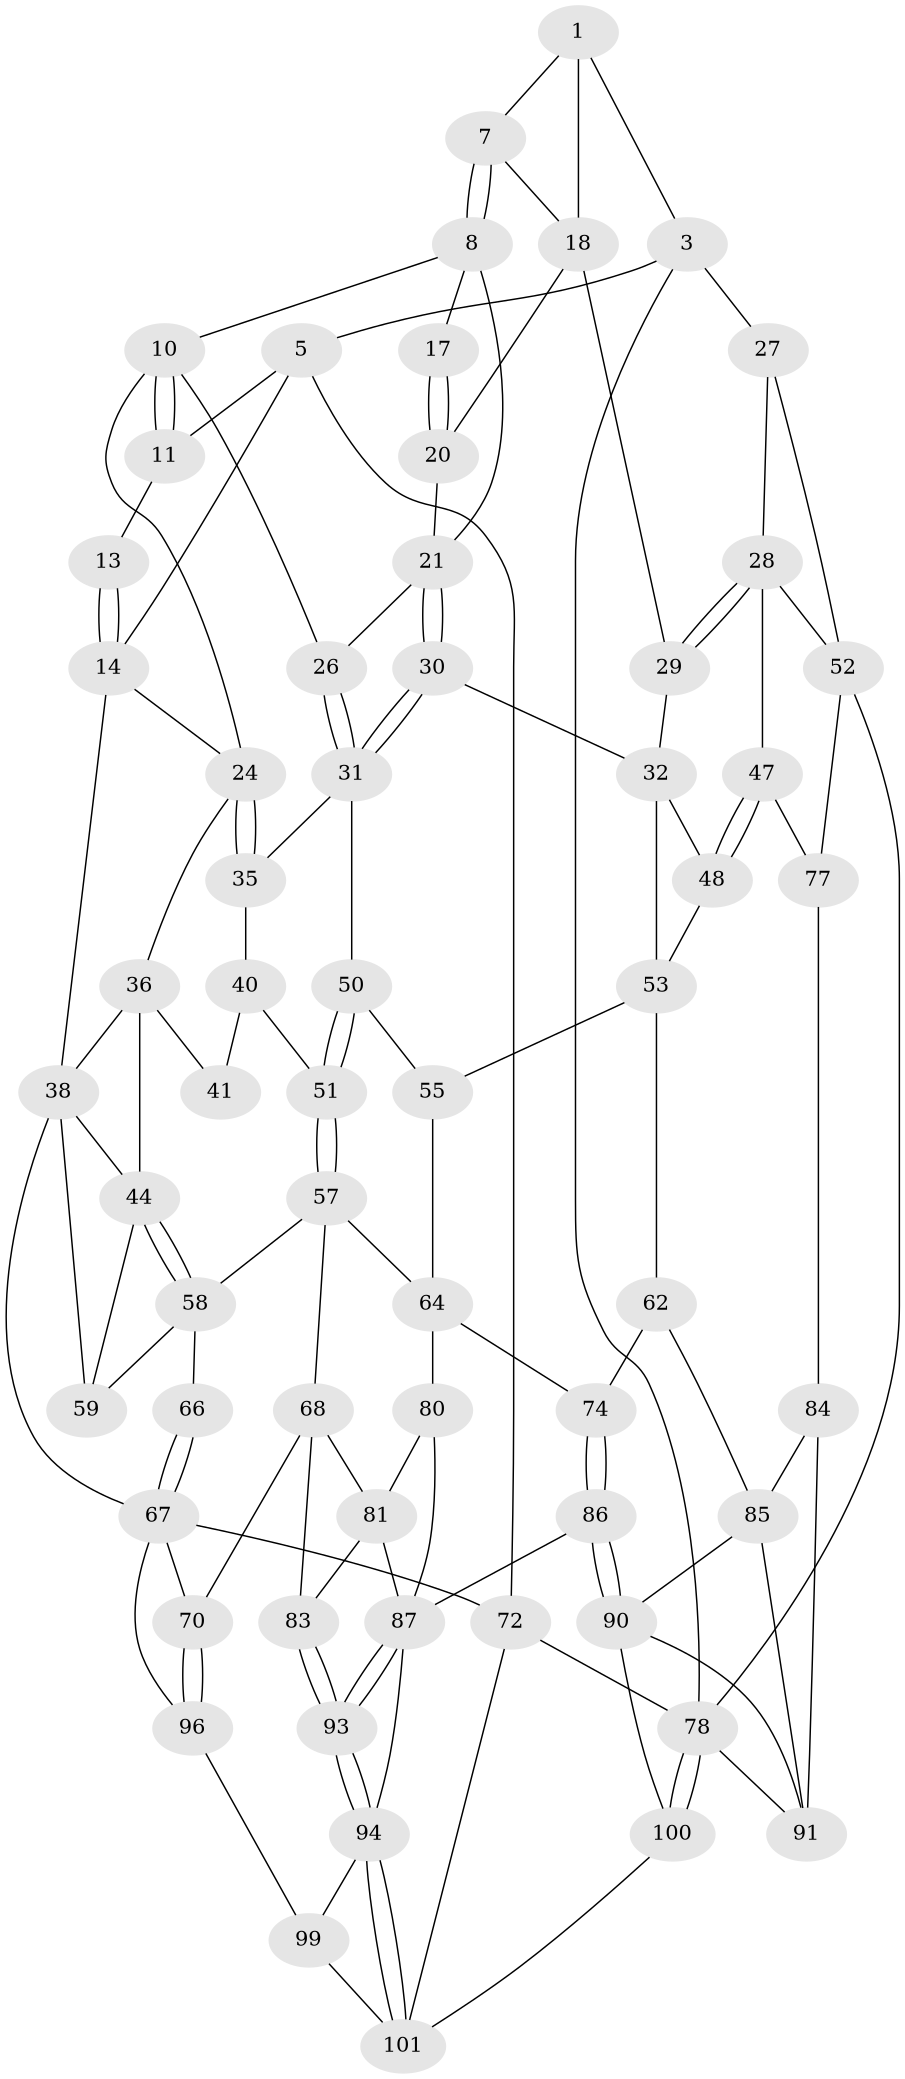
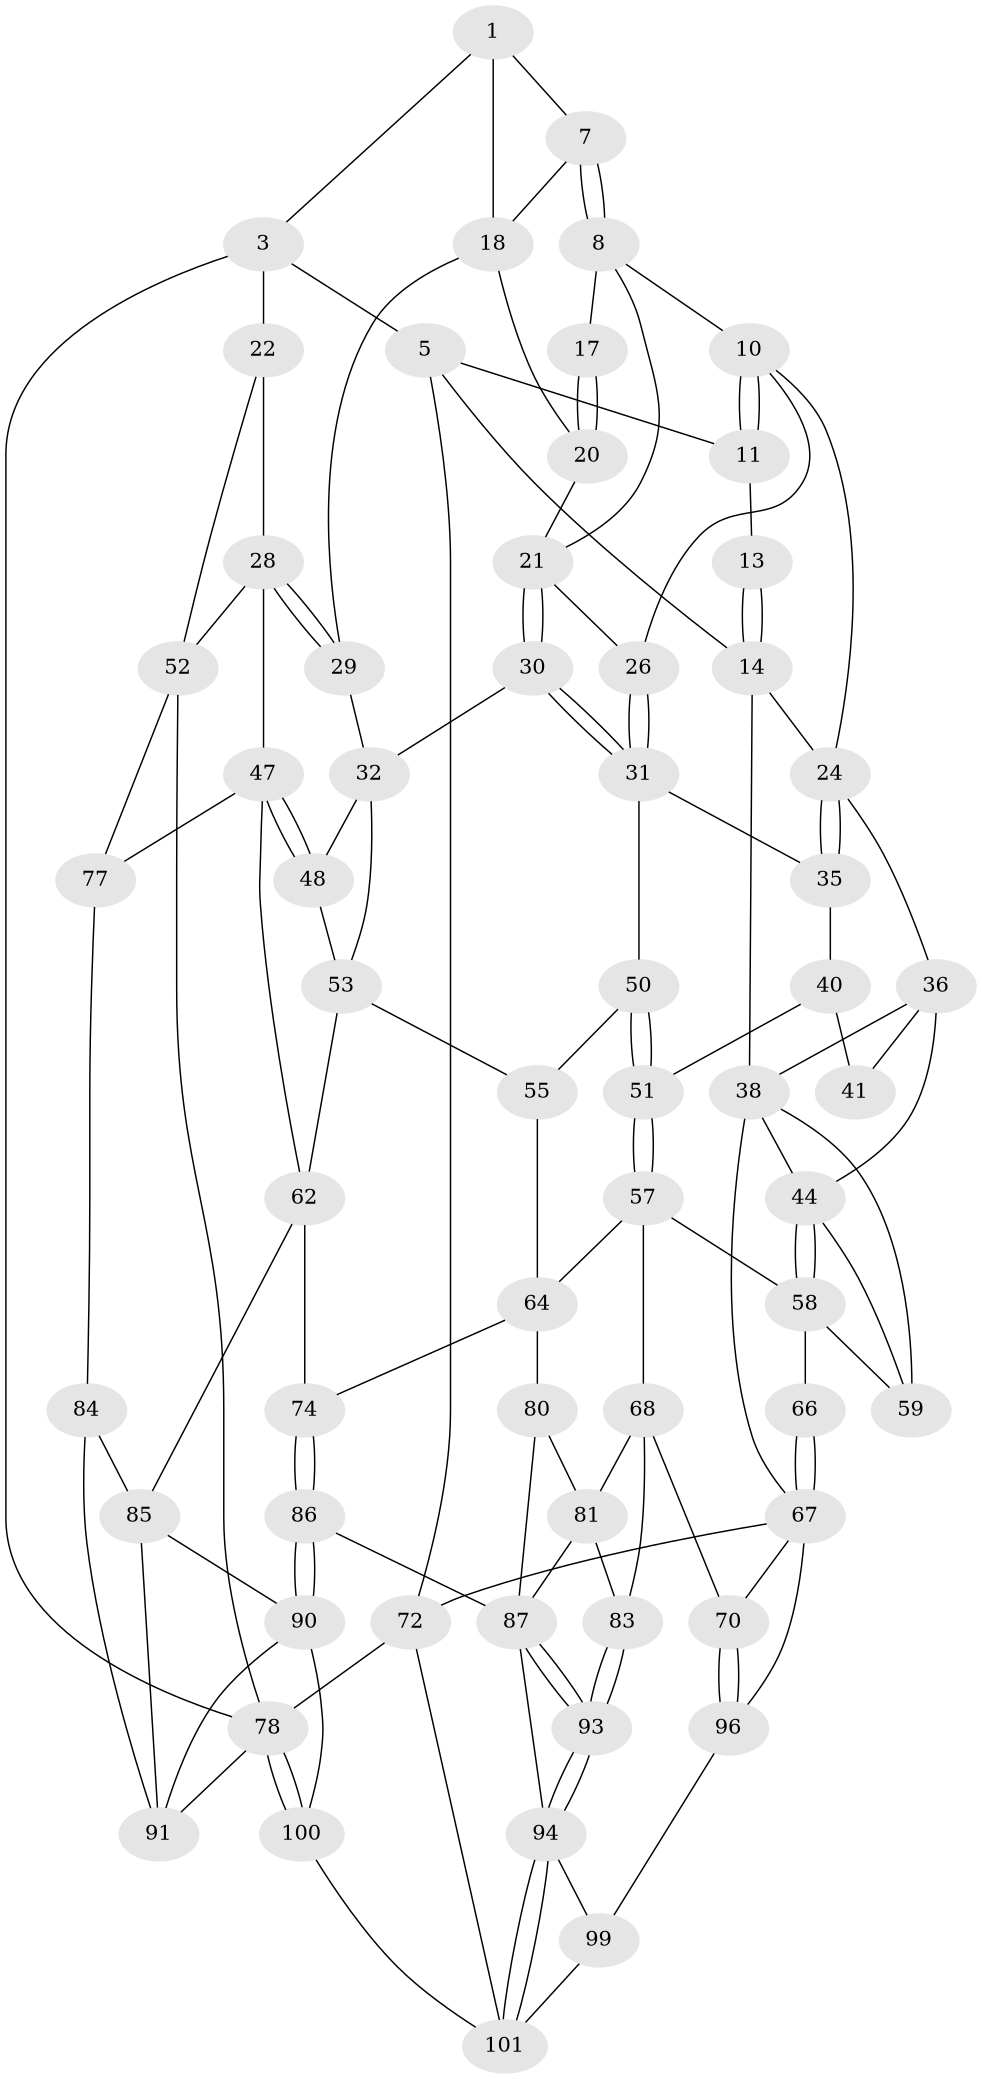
node "27": label "27" -> "22"
edge "47" -- "62": added
